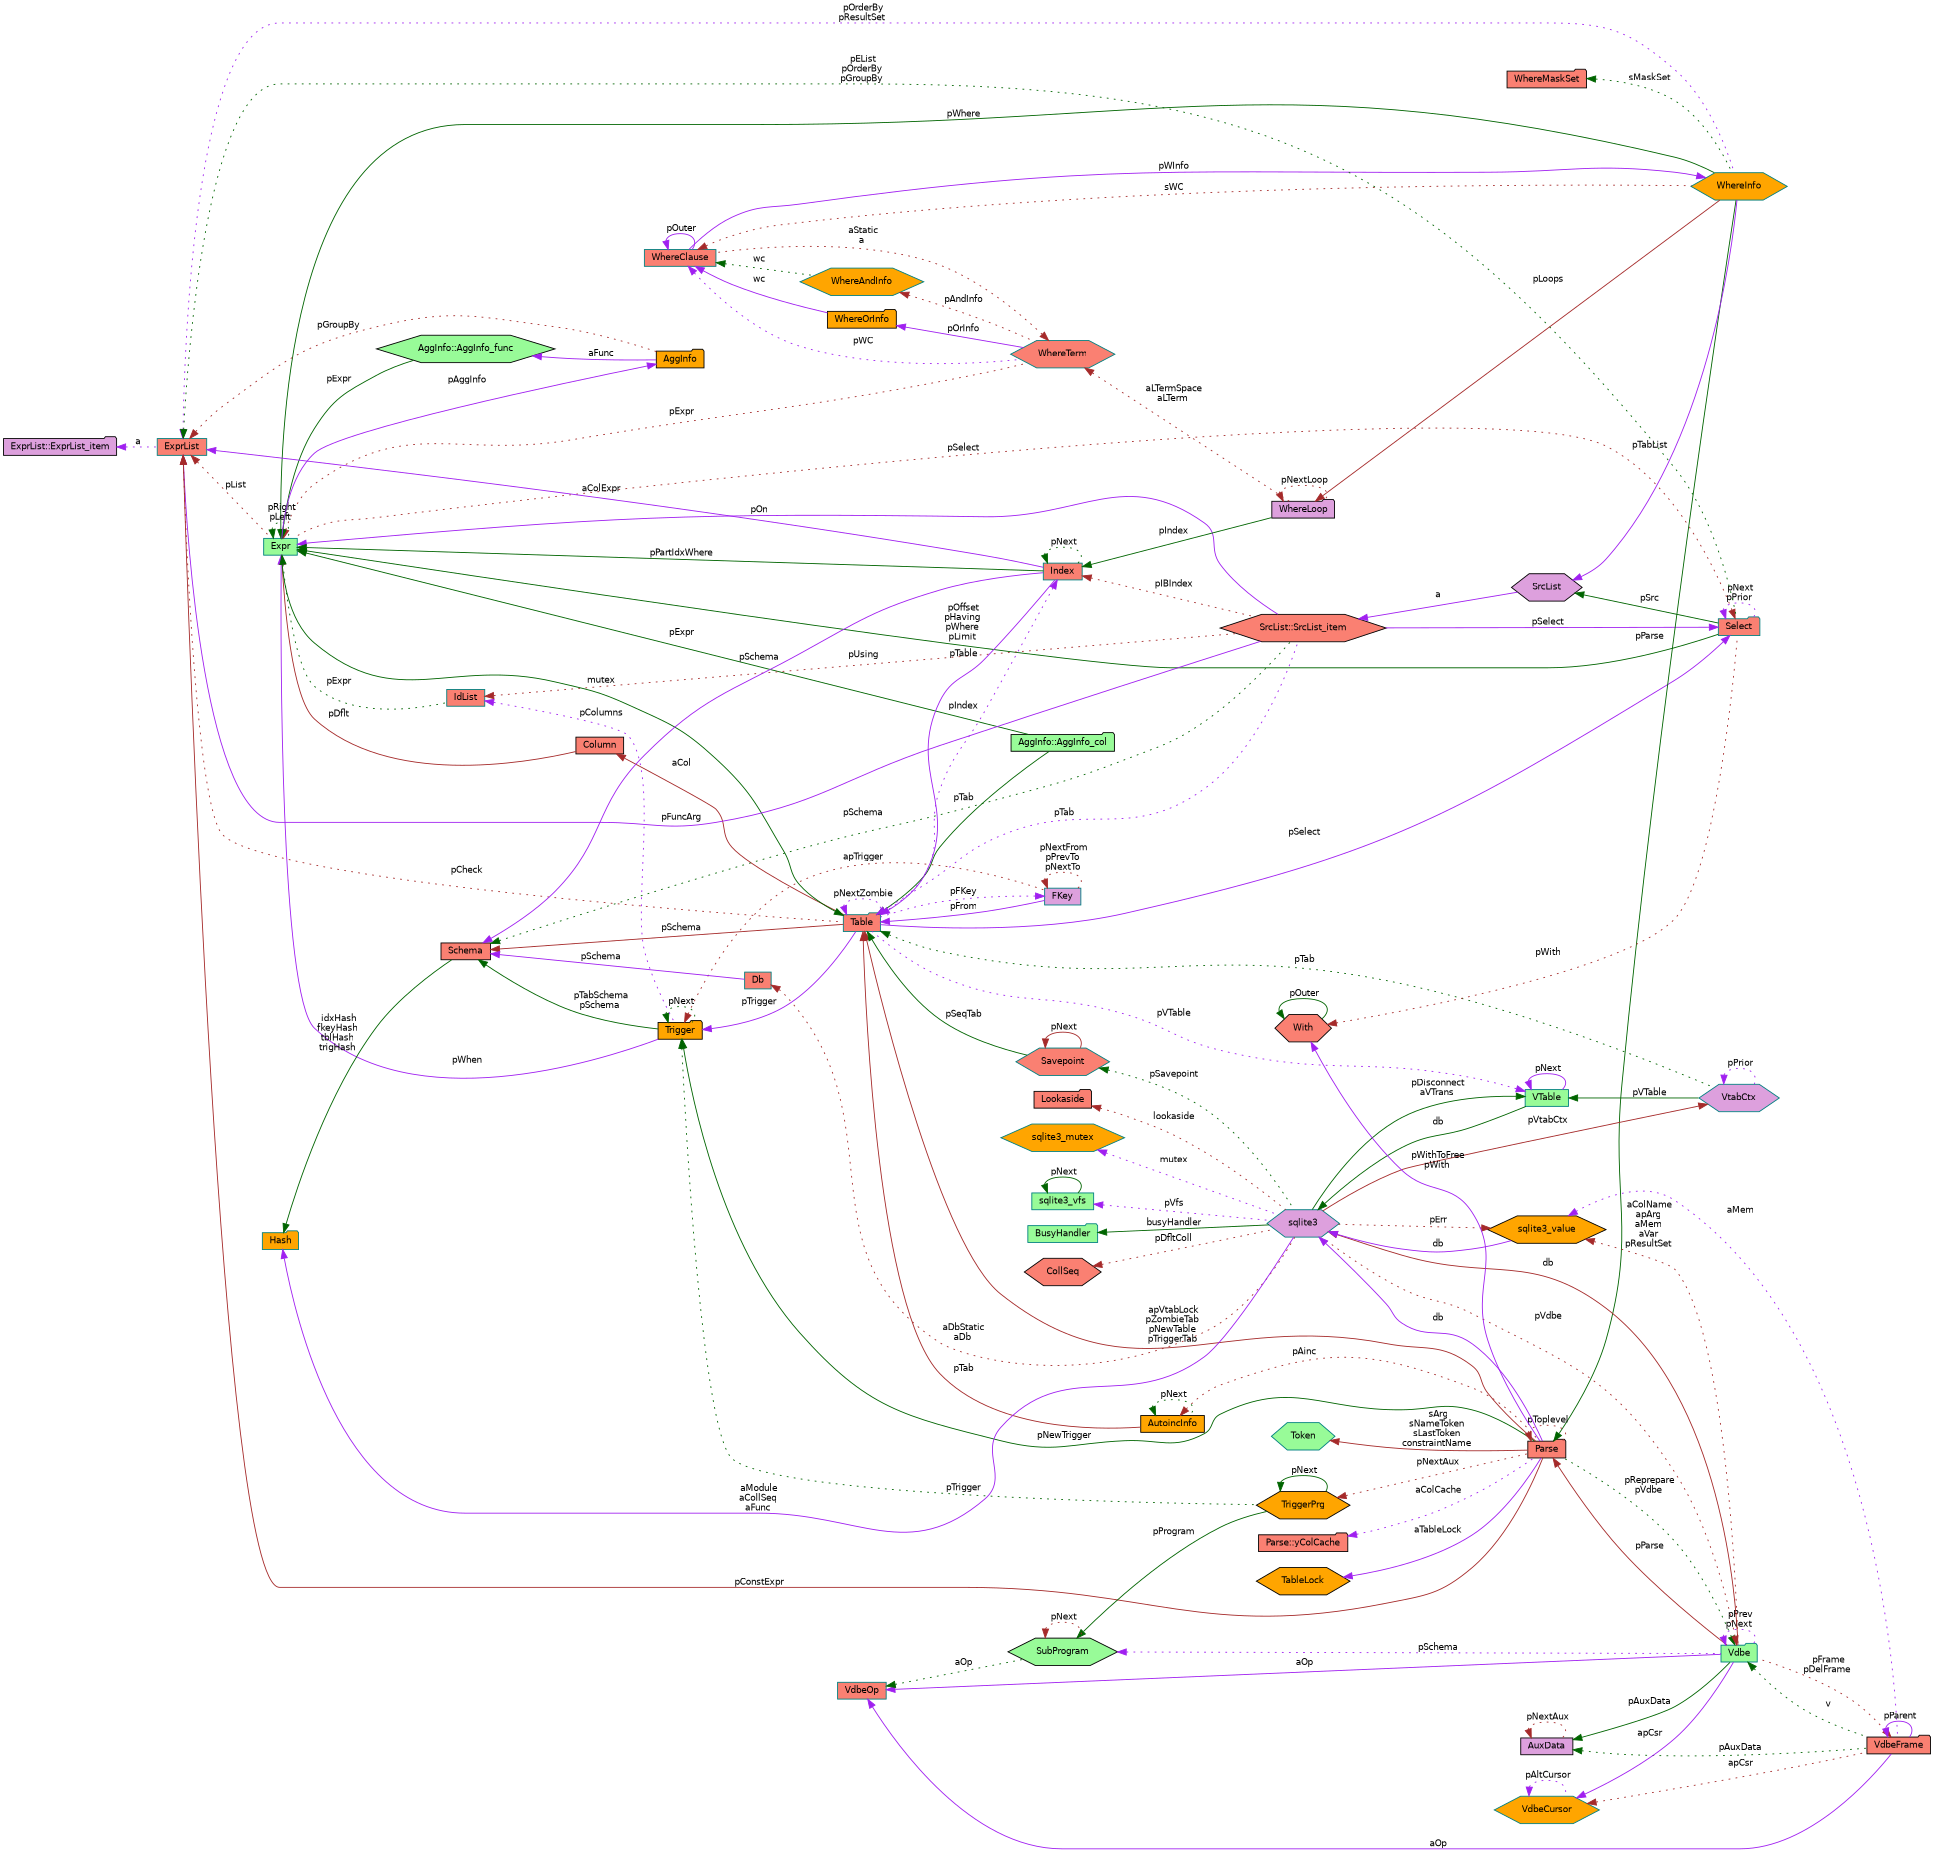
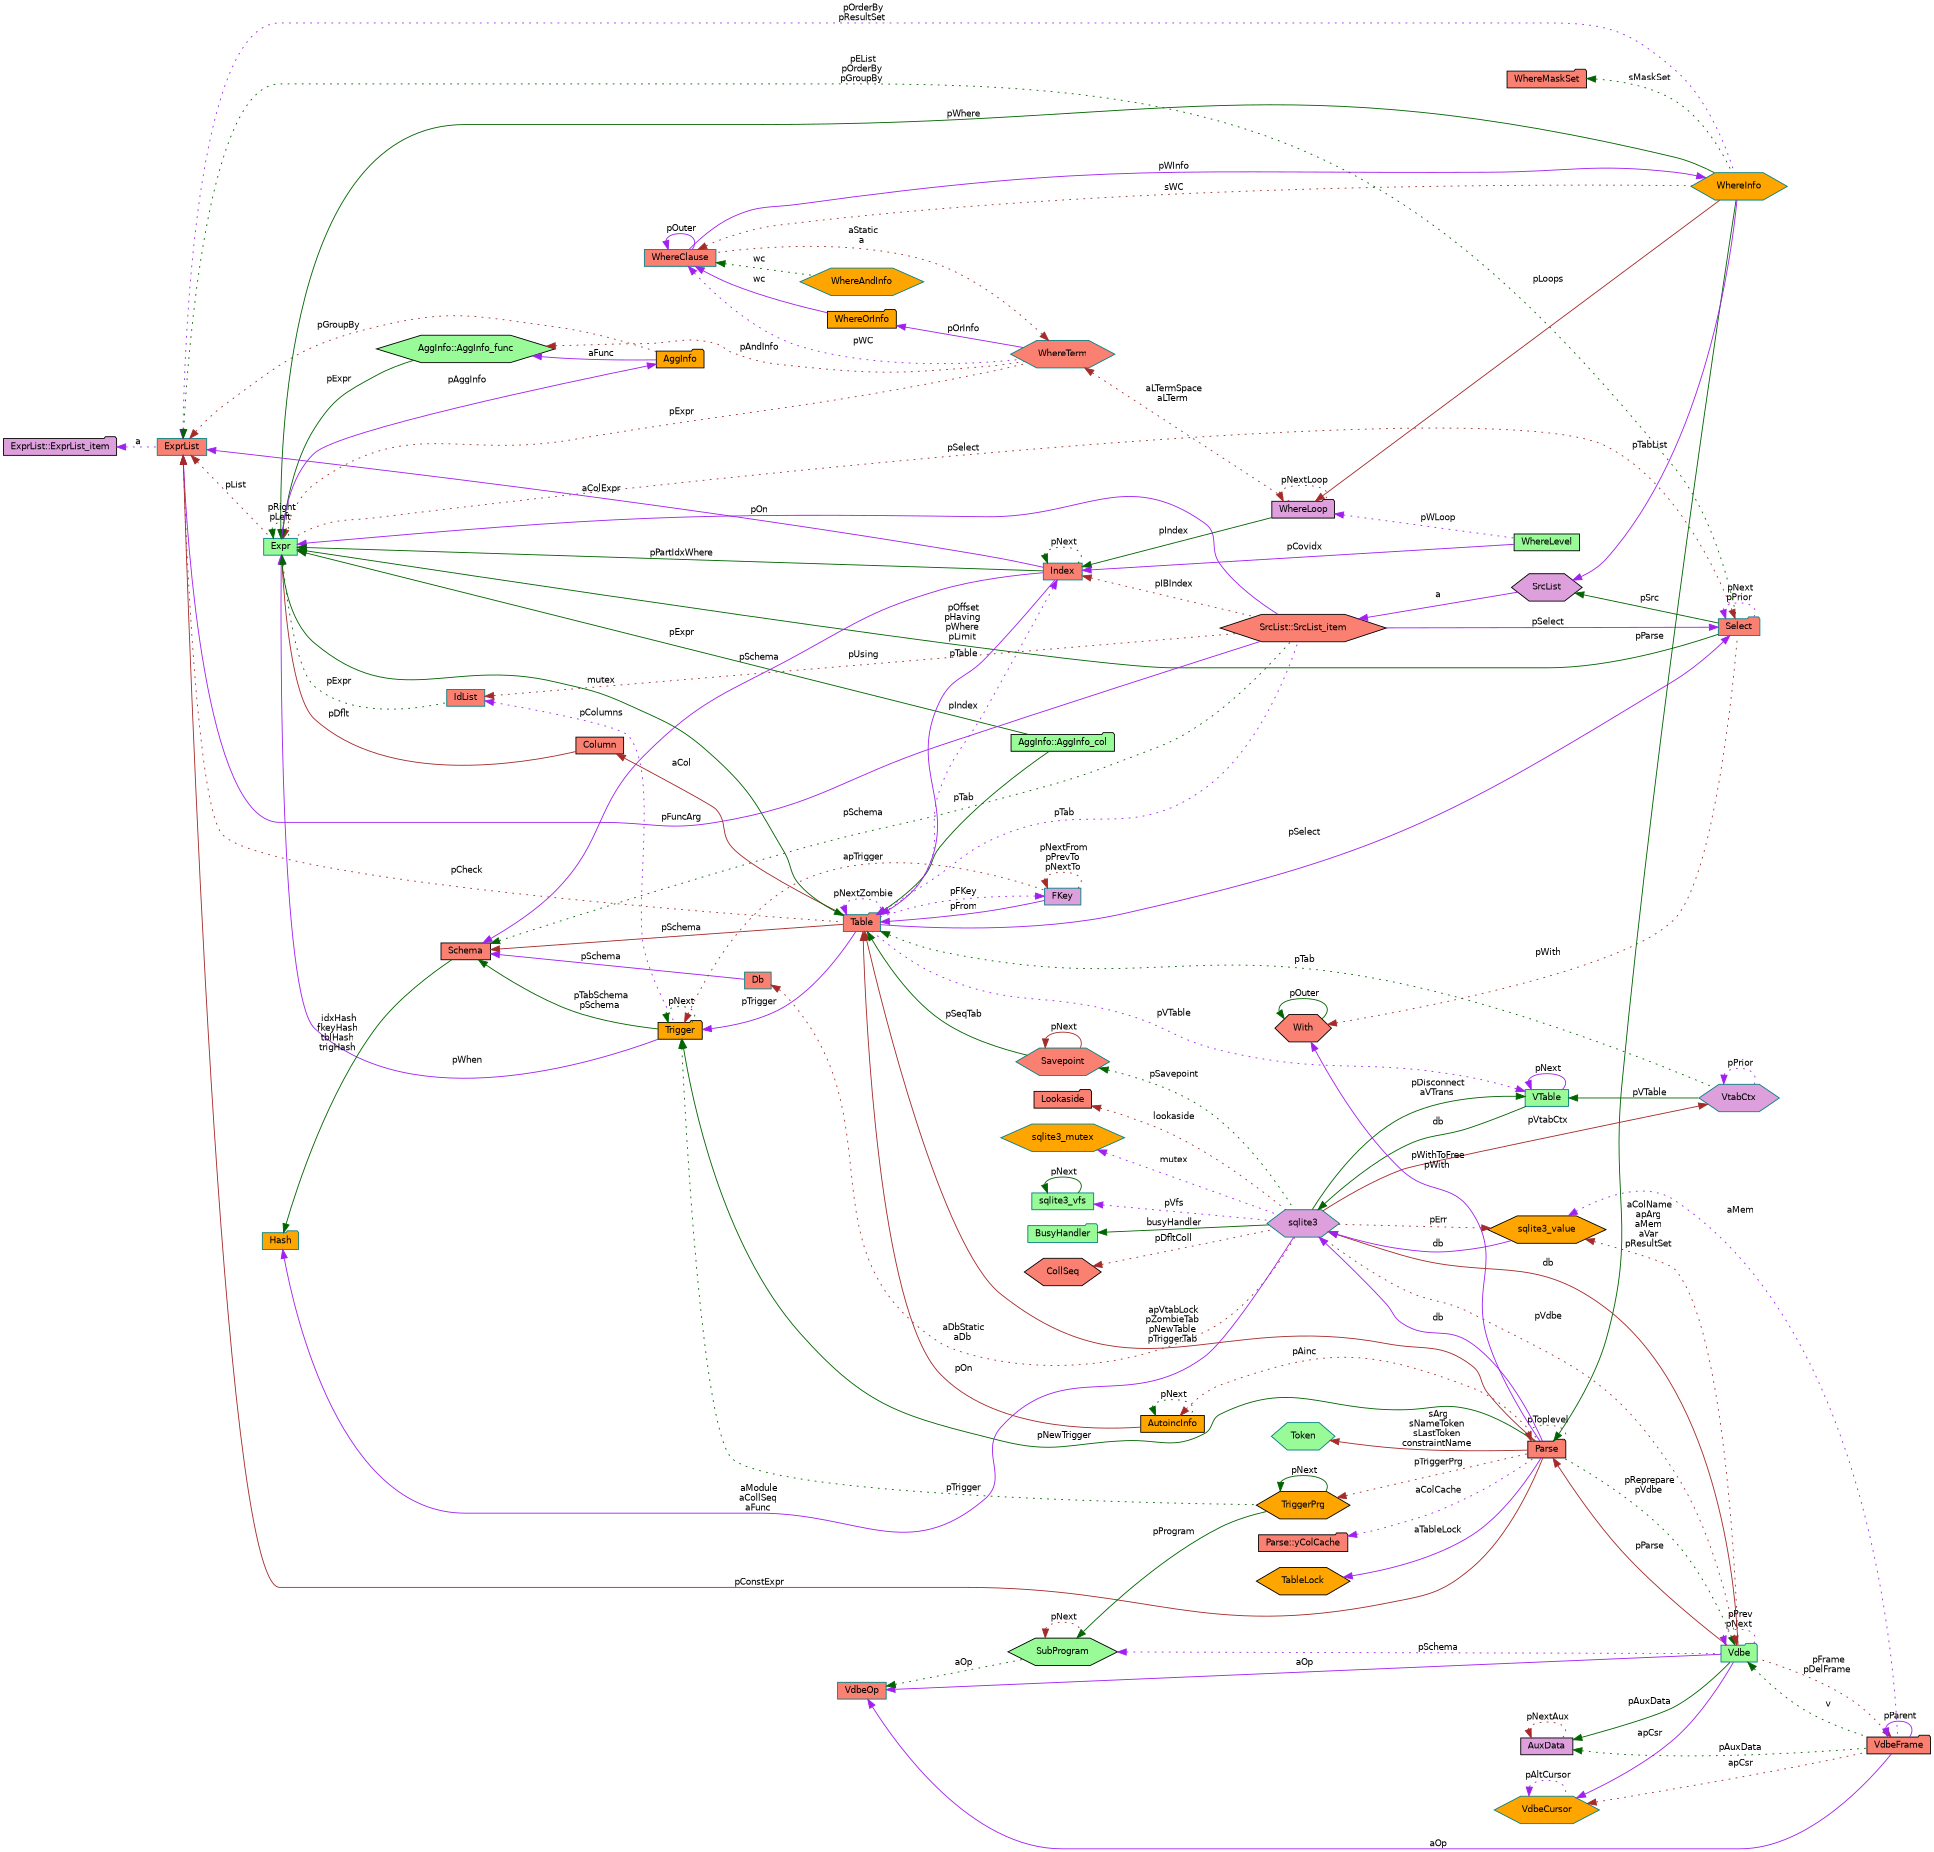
edge "WhereTerm" -> "WhereAndInfo": now "WhereTerm" -> "AggInfo::AggInfo_func"
node "WhereLevel": added
edge "AutoincInfo" -> "Table": label " pTab" -> " pOn"
edge "Parse" -> "TriggerPrg": label " pNextAux" -> " pTriggerPrg"
